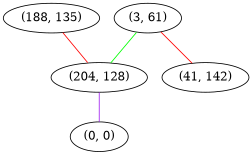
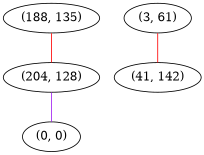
edge "(3, 61)" -- "(204, 128)": removed
